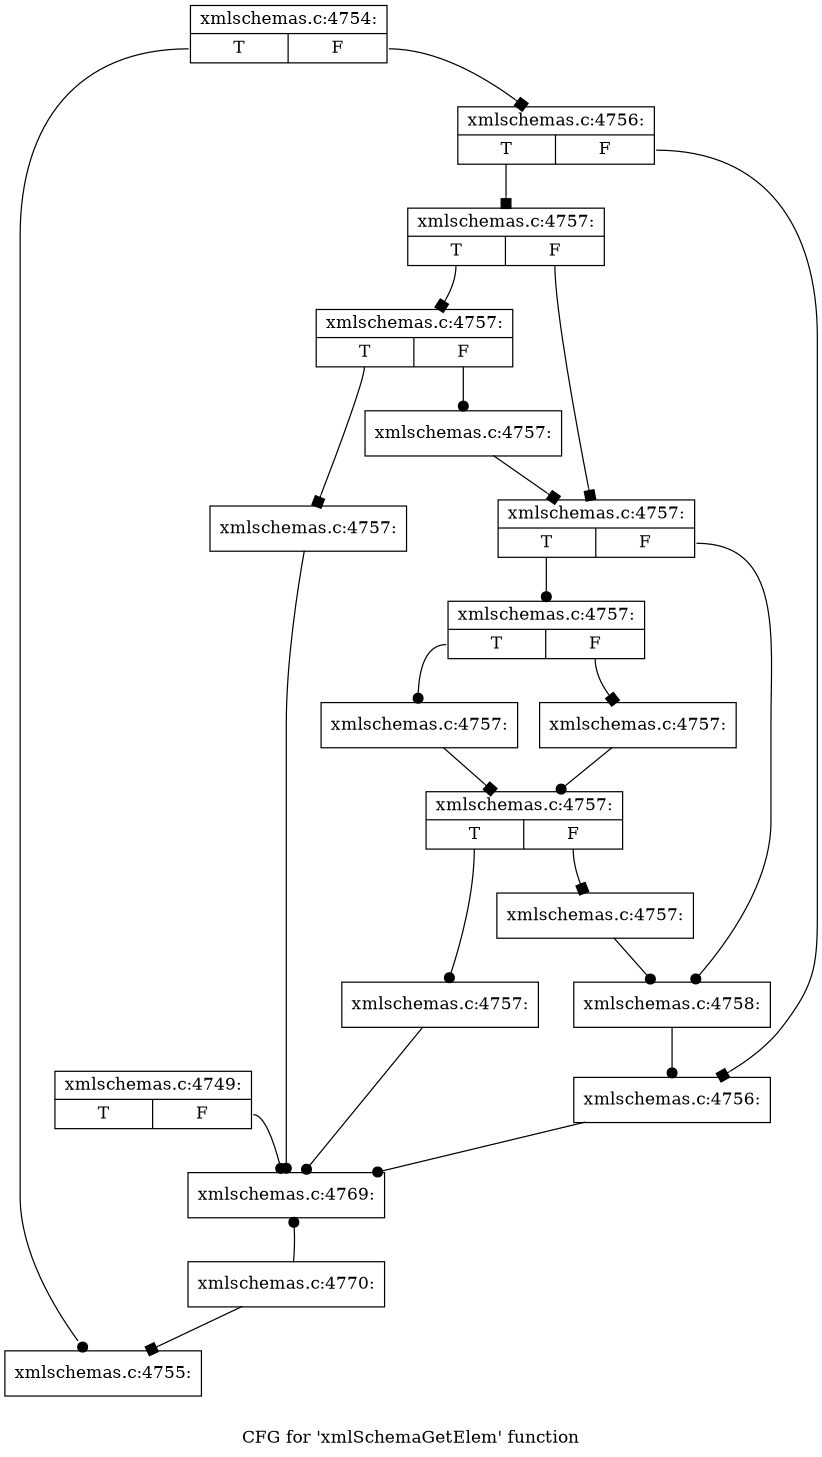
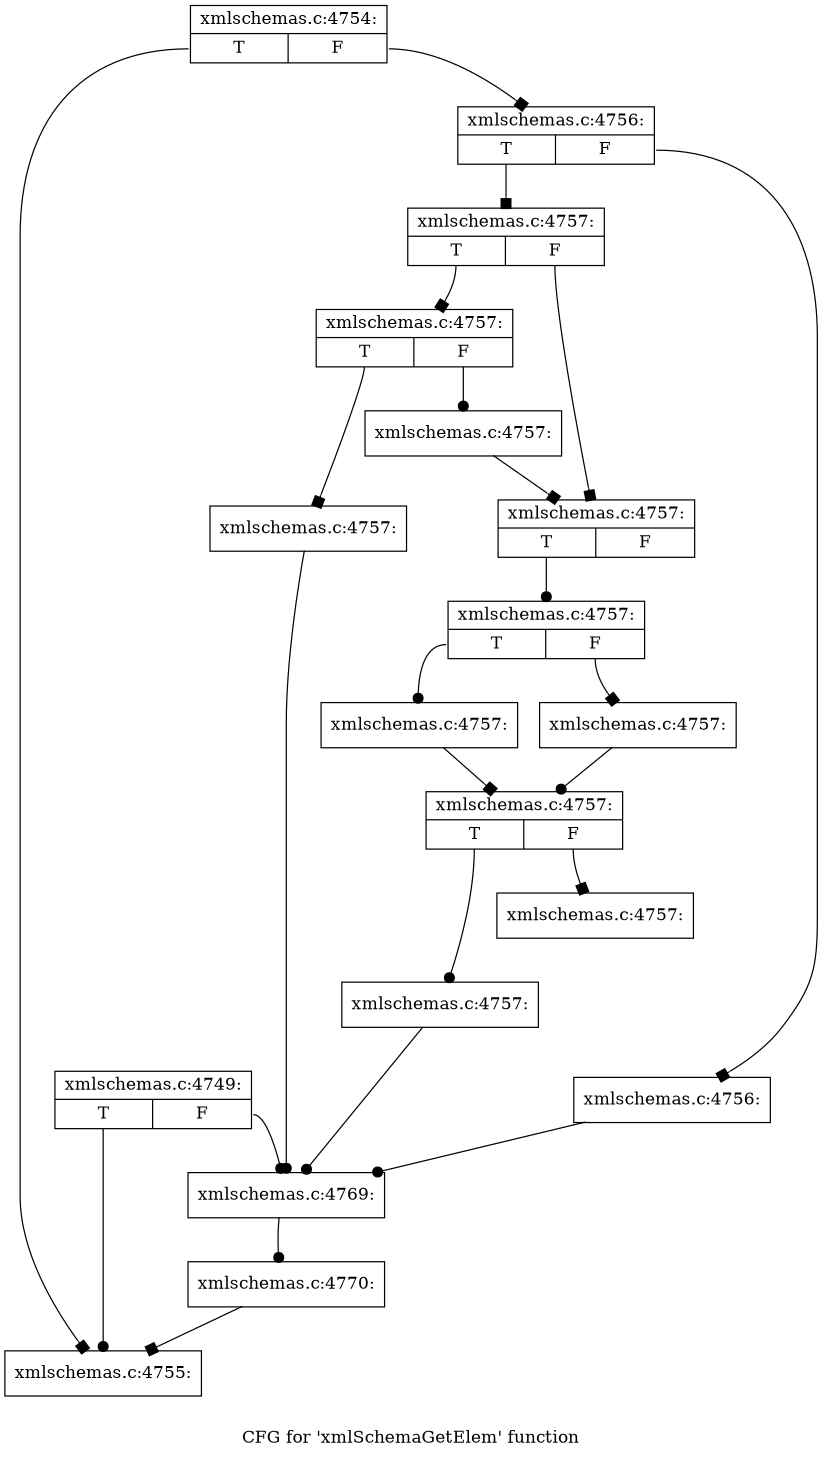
edge "xmlschemas.c:4754:" -> "xmlschemas.c:4755:": arrowhead dot -> box
node "xmlschemas.c:4758:": removed
edge "xmlschemas.c:4749:" -> "xmlschemas.c:4755:": added
edge "xmlschemas.c:4770:" -> "xmlschemas.c:4769:": reversed
